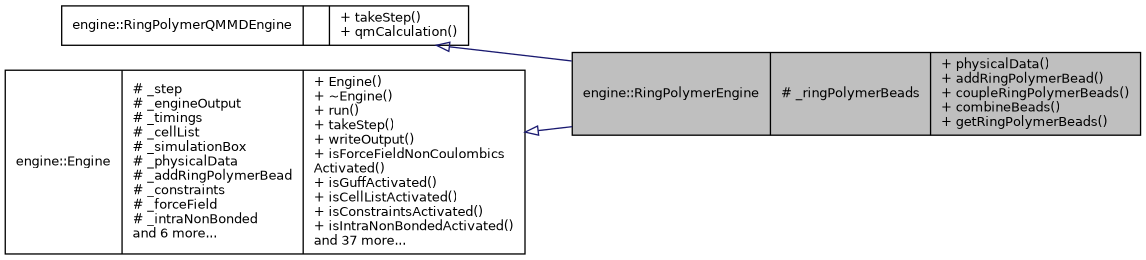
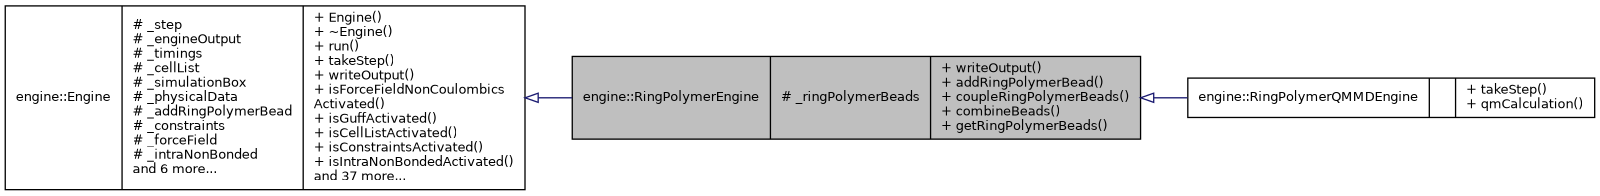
edge "engine::RingPolymerEngine" -> "engine::RingPolymerQMMDEngine": reversed
node "engine::RingPolymerEngine": text "+ physicalData()" -> "+ writeOutput()"
